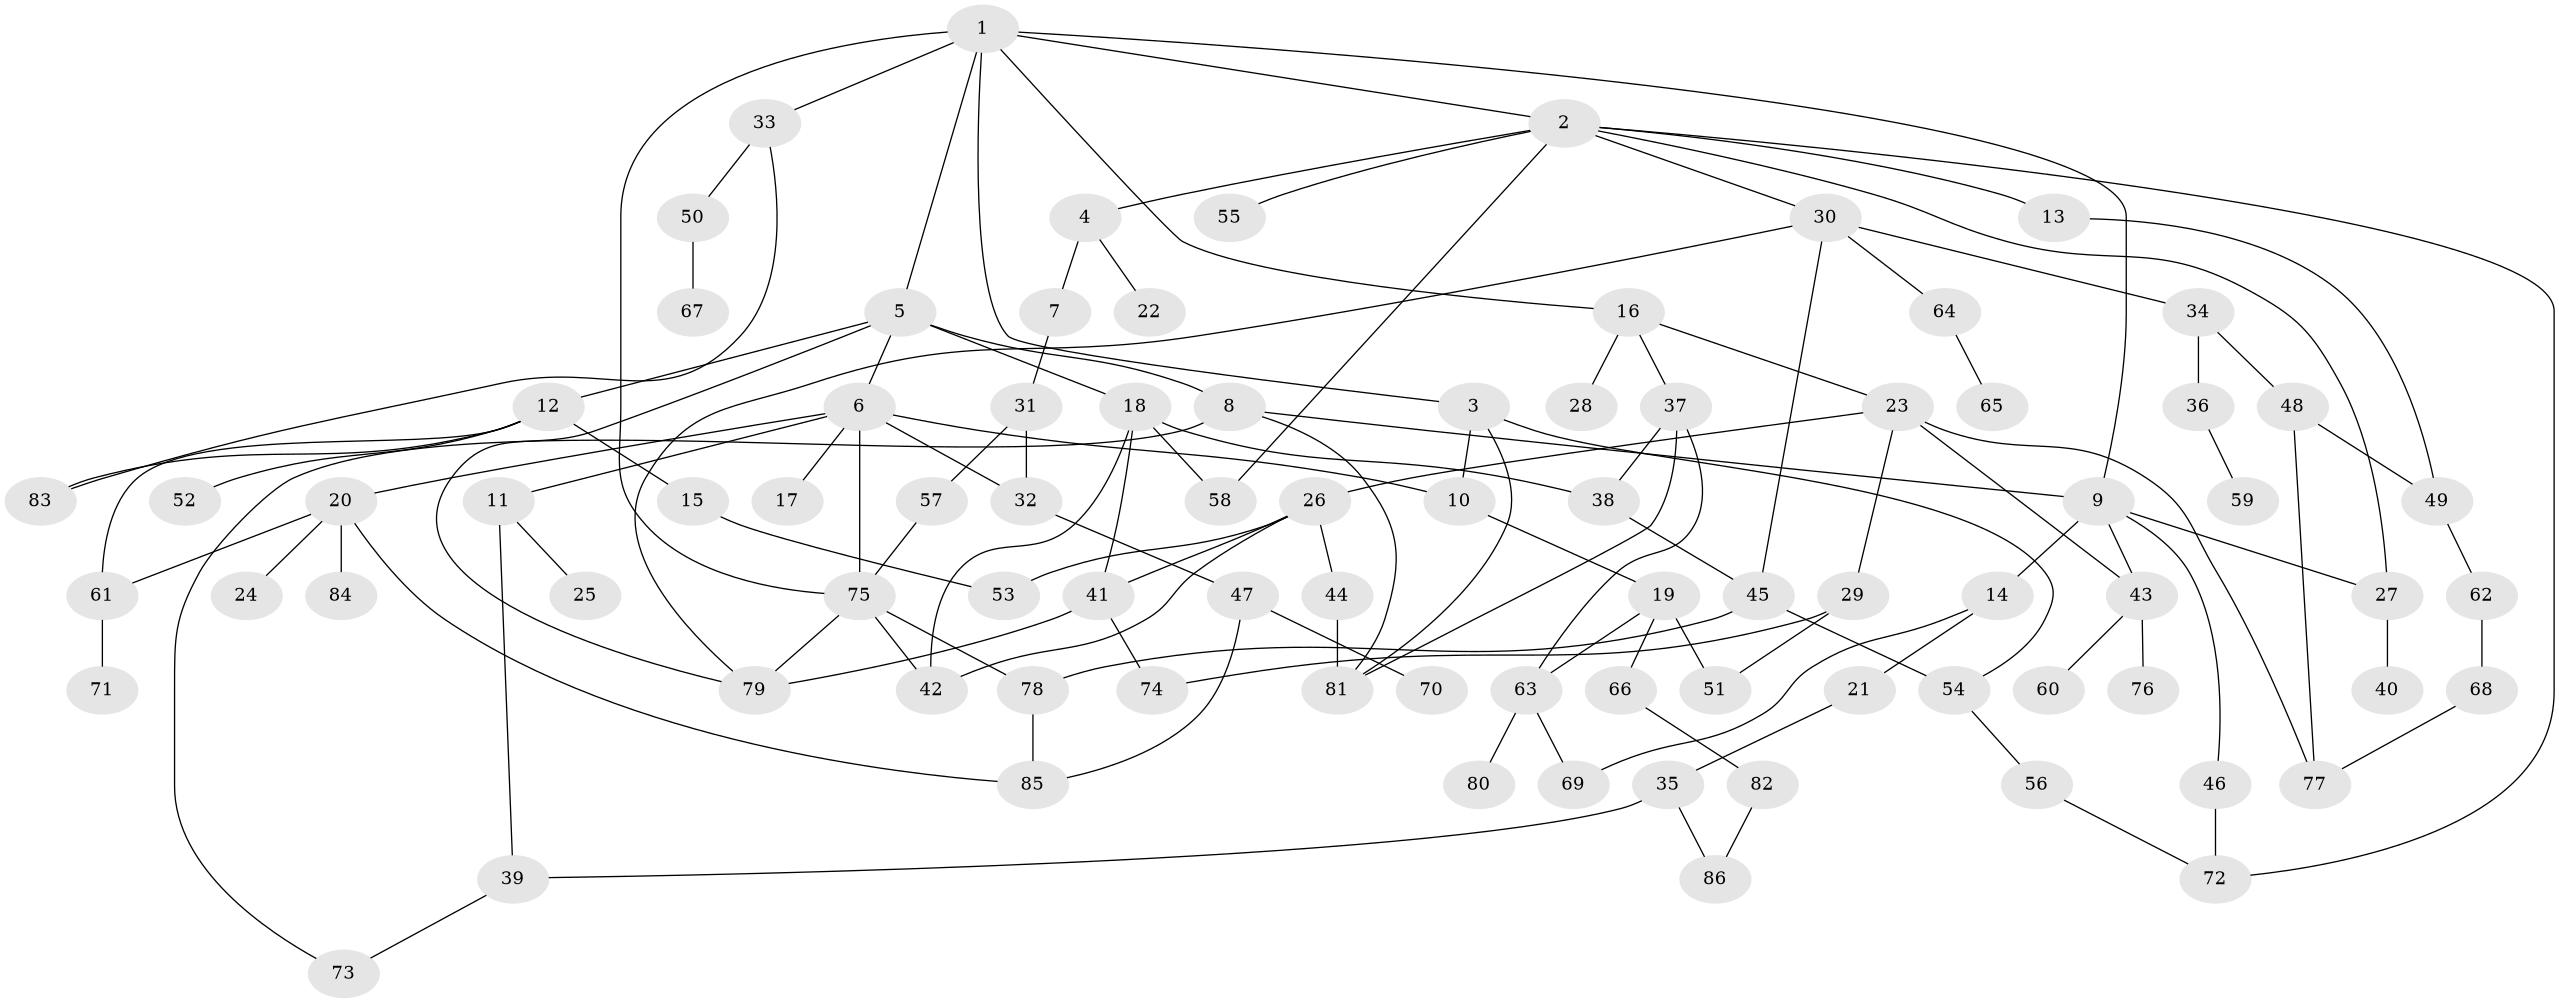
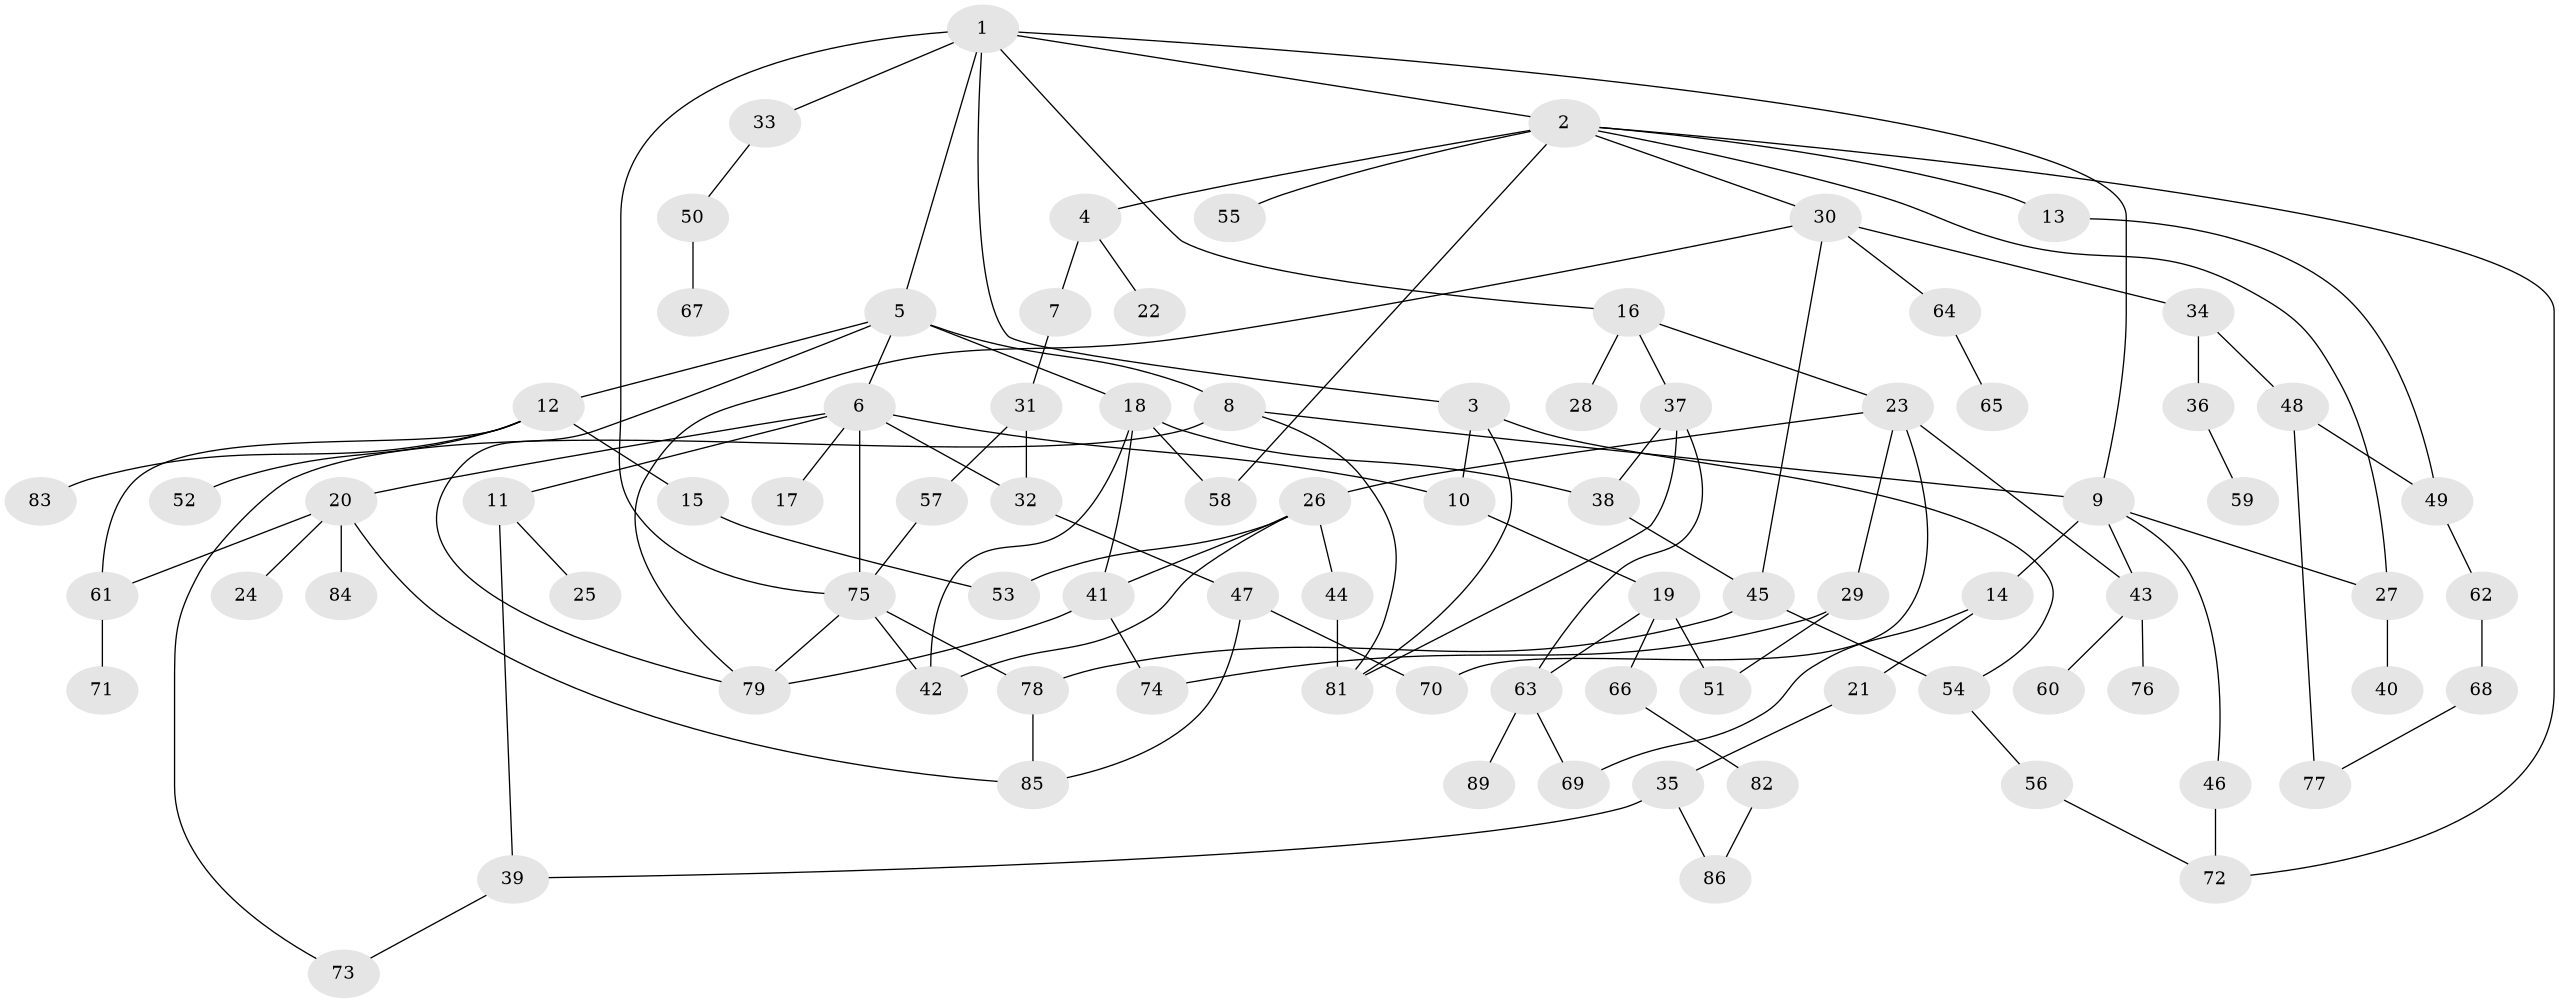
edge "33" -- "83": removed
edge "23" -- "77": now "23" -- "70"
node "80": label "80" -> "89"
